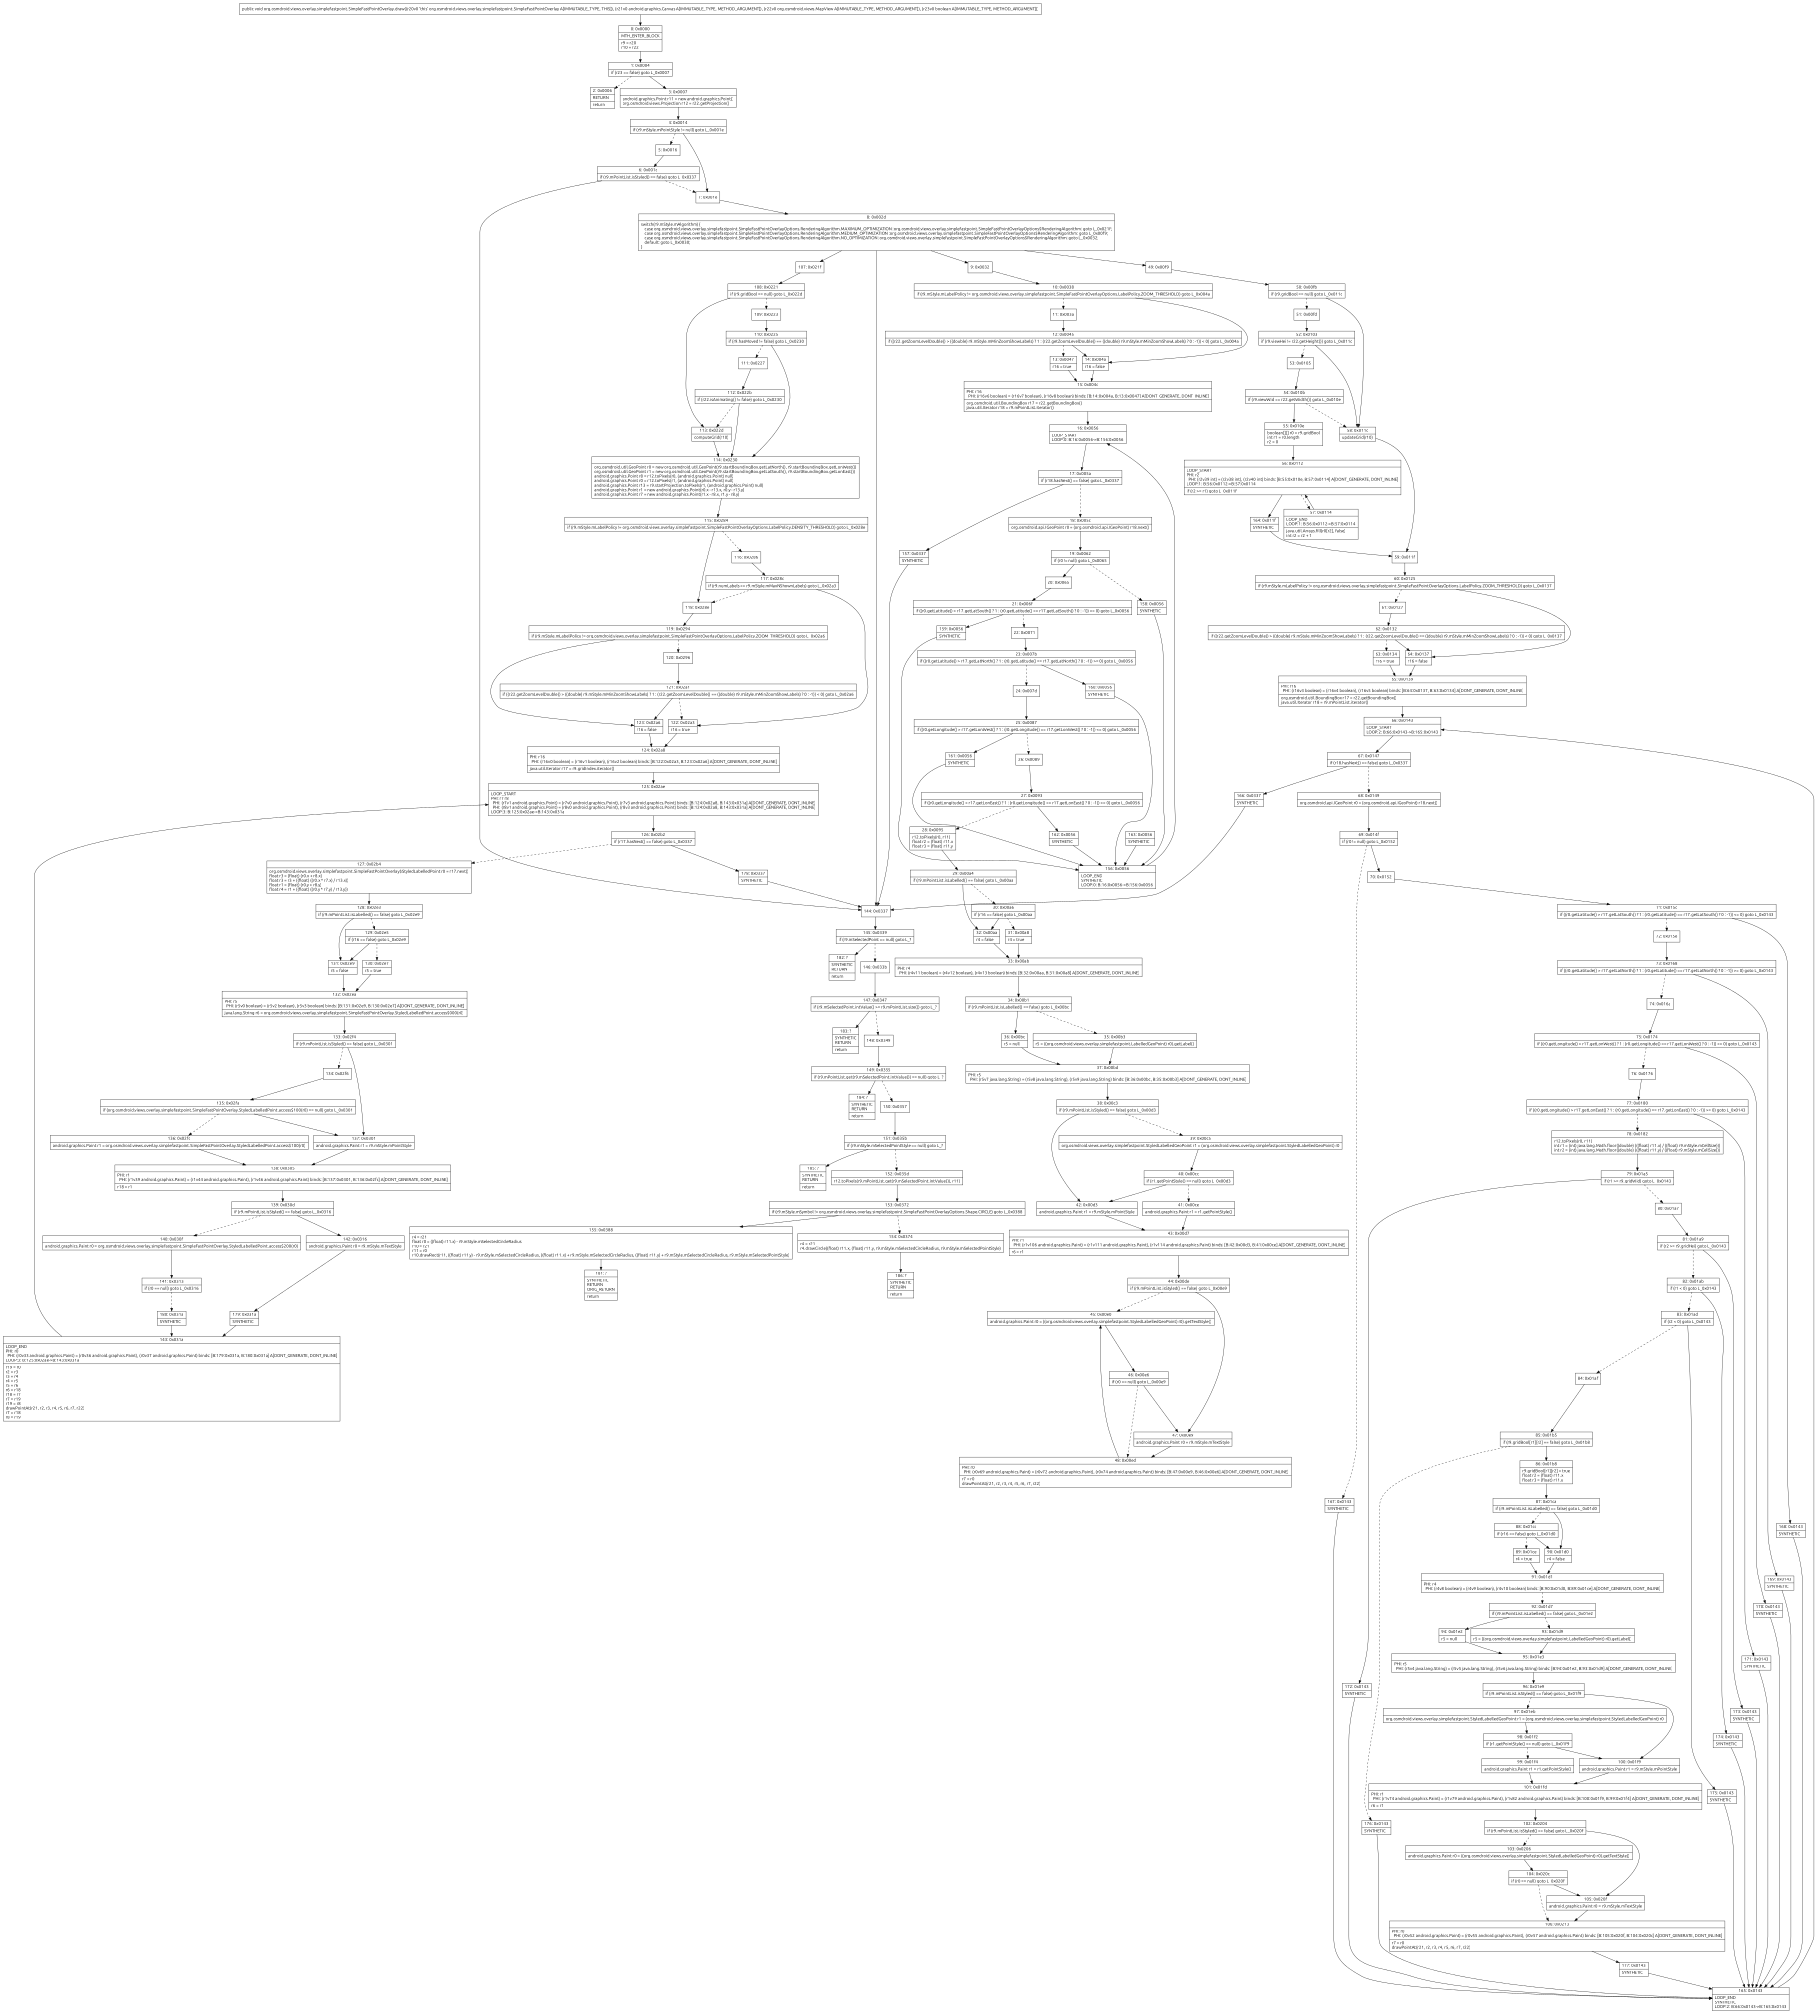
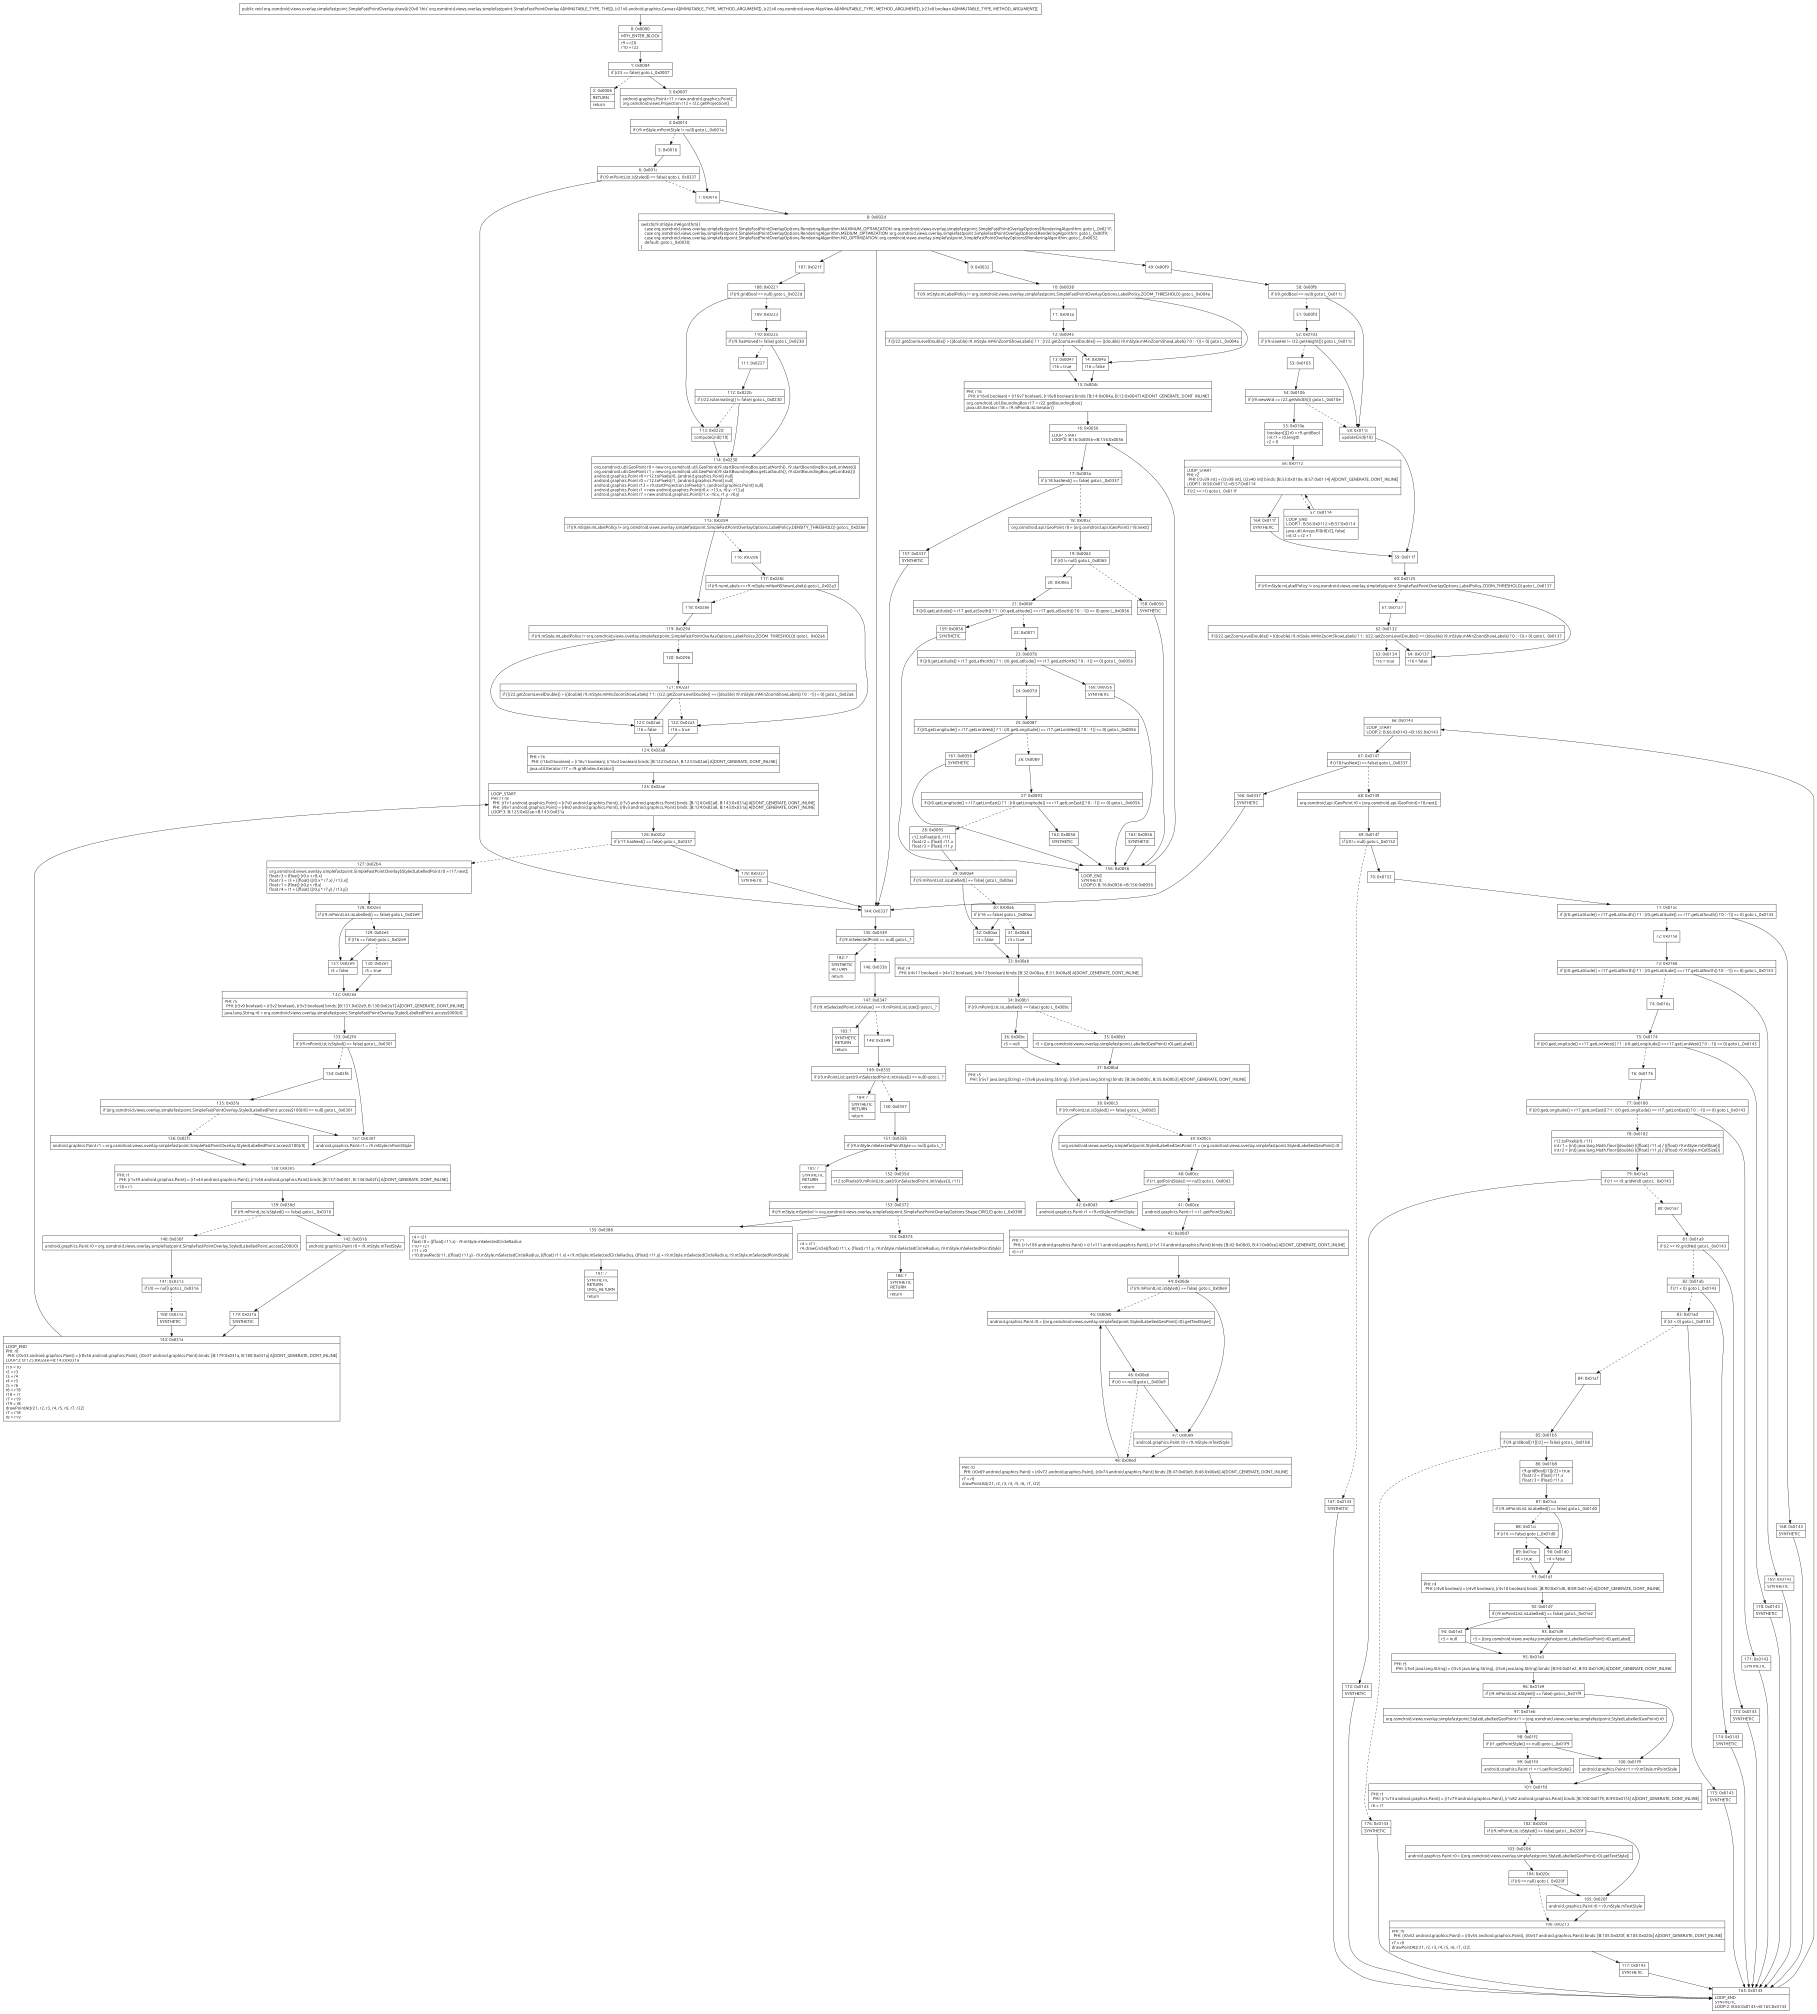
node "65: 0x0139": removed
edge "91: 0x01d1" -> "92: 0x01d7": style dashed -> solid
